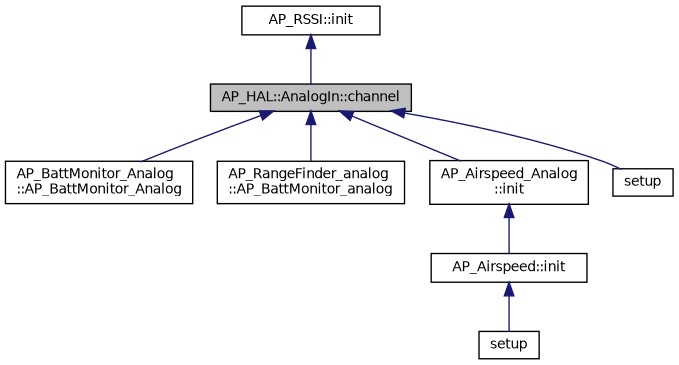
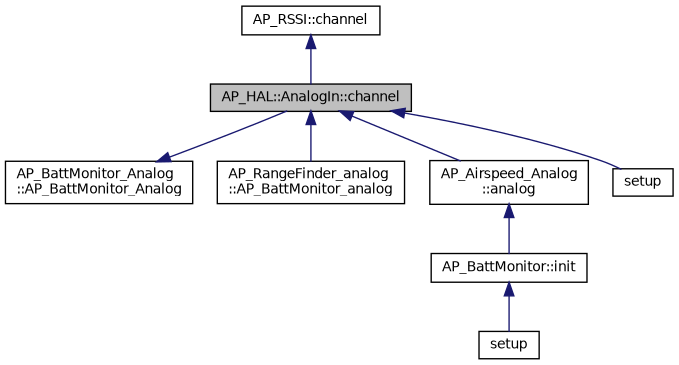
node "AP_RSSI::init": label "AP_RSSI::init" -> "AP_RSSI::channel"
edge "AP_BattMonitor_Analog ::AP_BattMonitor_Analog" -> "AP_HAL::AnalogIn::channel": reversed
node "AP_Airspeed_Analog ::init": label "AP_Airspeed_Analog ::init" -> "AP_Airspeed_Analog ::analog"
node "AP_Airspeed::init": label "AP_Airspeed::init" -> "AP_BattMonitor::init"
